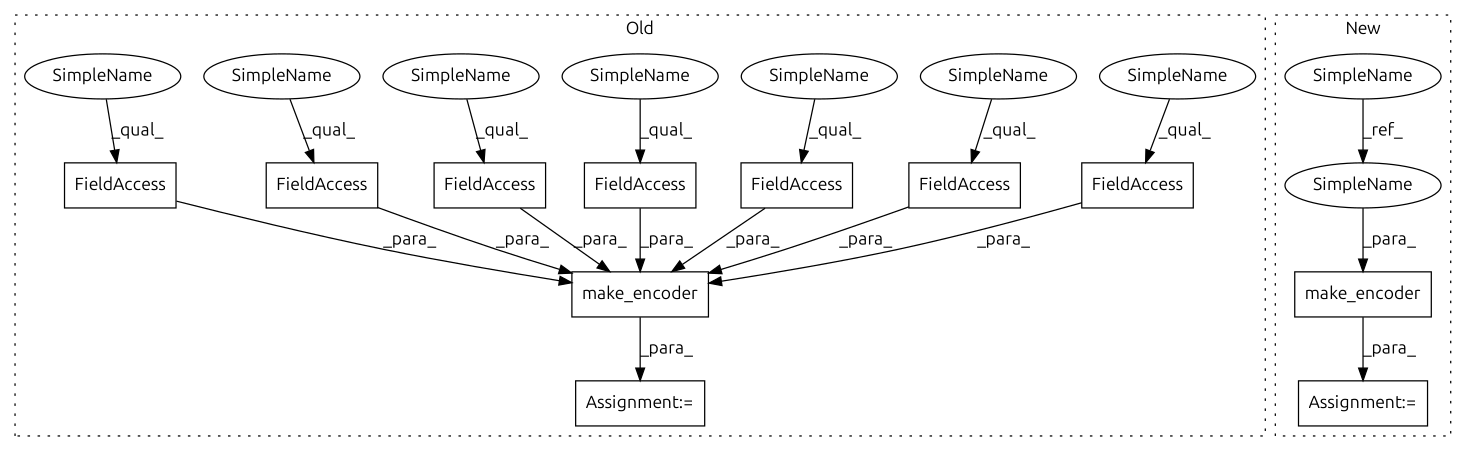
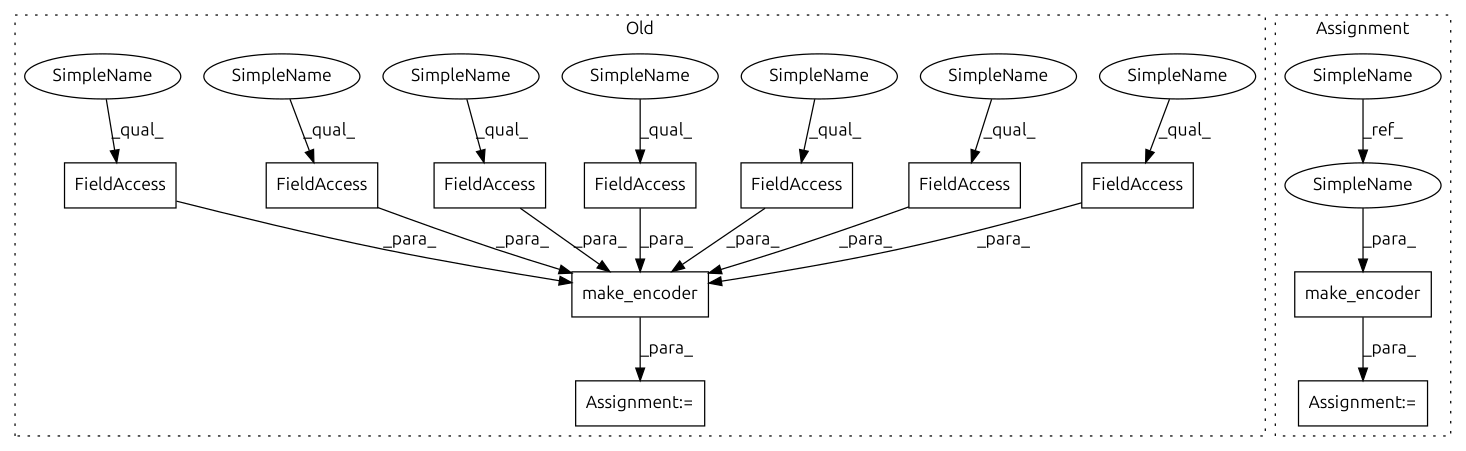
cluster "New": label "New" -> "Assignment"
